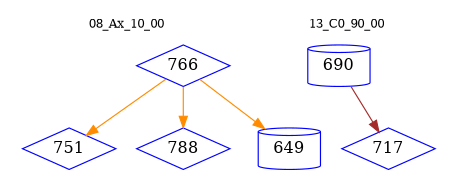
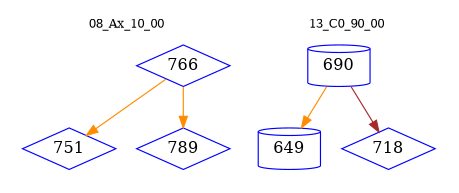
edge "766" -> "649": now "690" -> "649"
node "788": label "788" -> "789"
node "717": label "717" -> "718"
